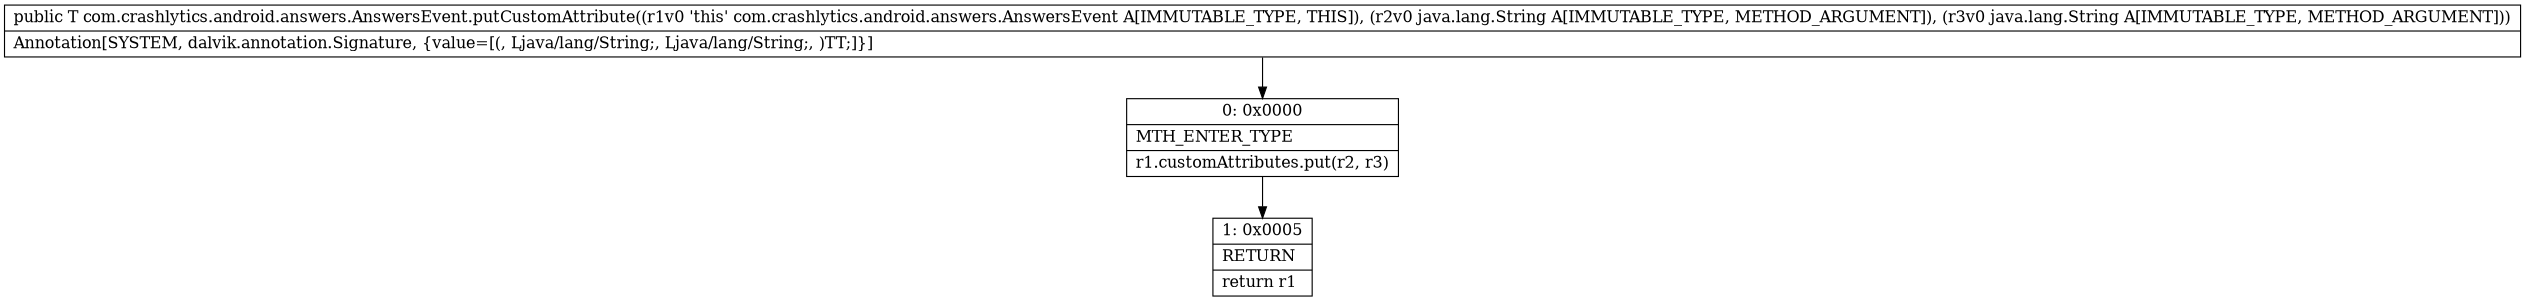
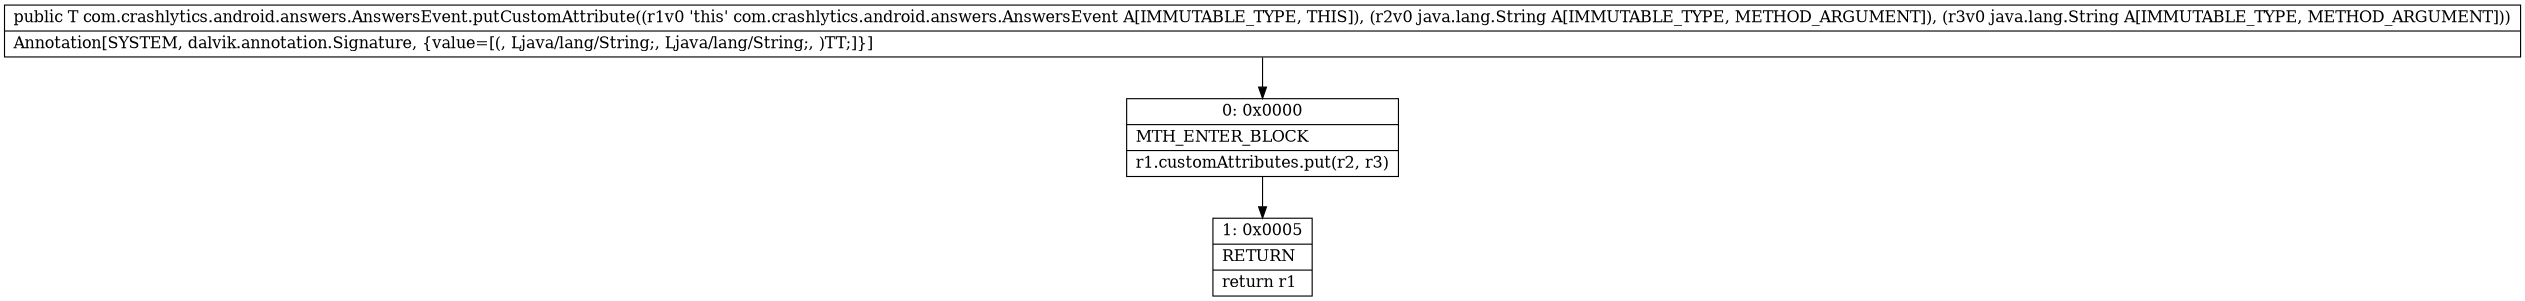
node "0: 0x0000": text "MTH_ENTER_TYPE" -> "MTH_ENTER_BLOCK"
